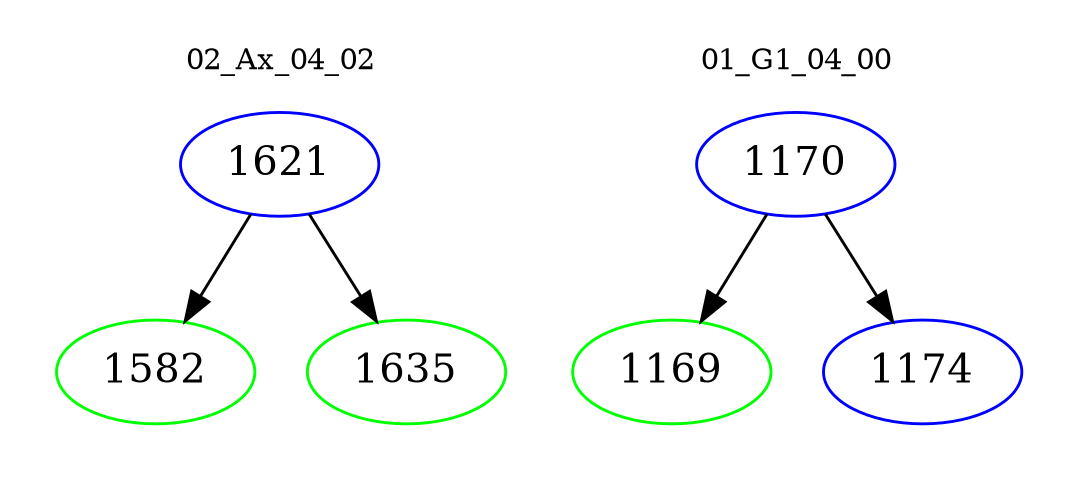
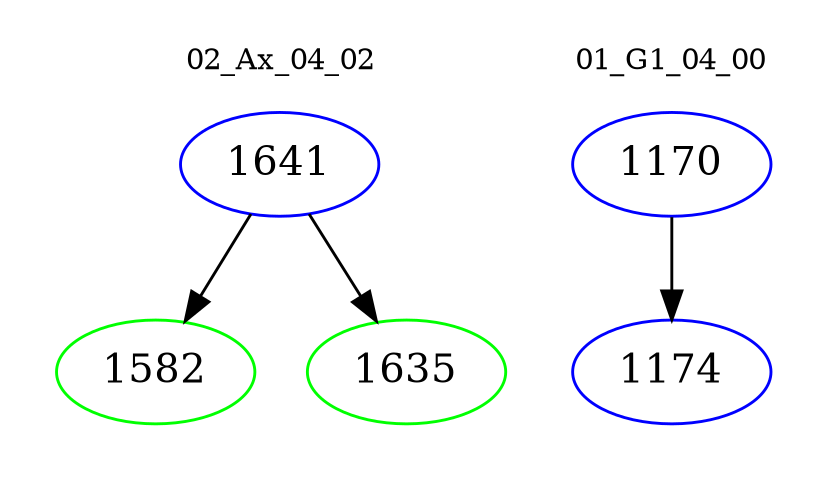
node "1621": label "1621" -> "1641"
node "1169": removed
